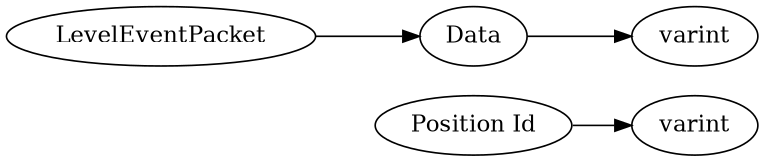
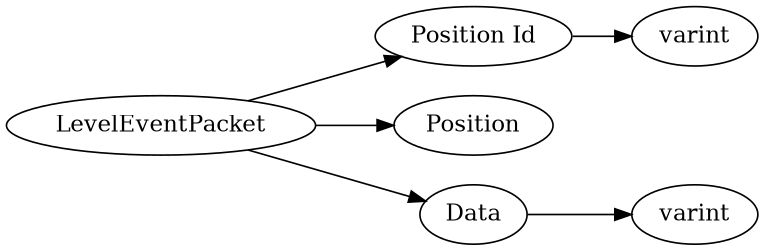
edge "LevelEventPacket" -> "Position Id": added
node "Position": added
